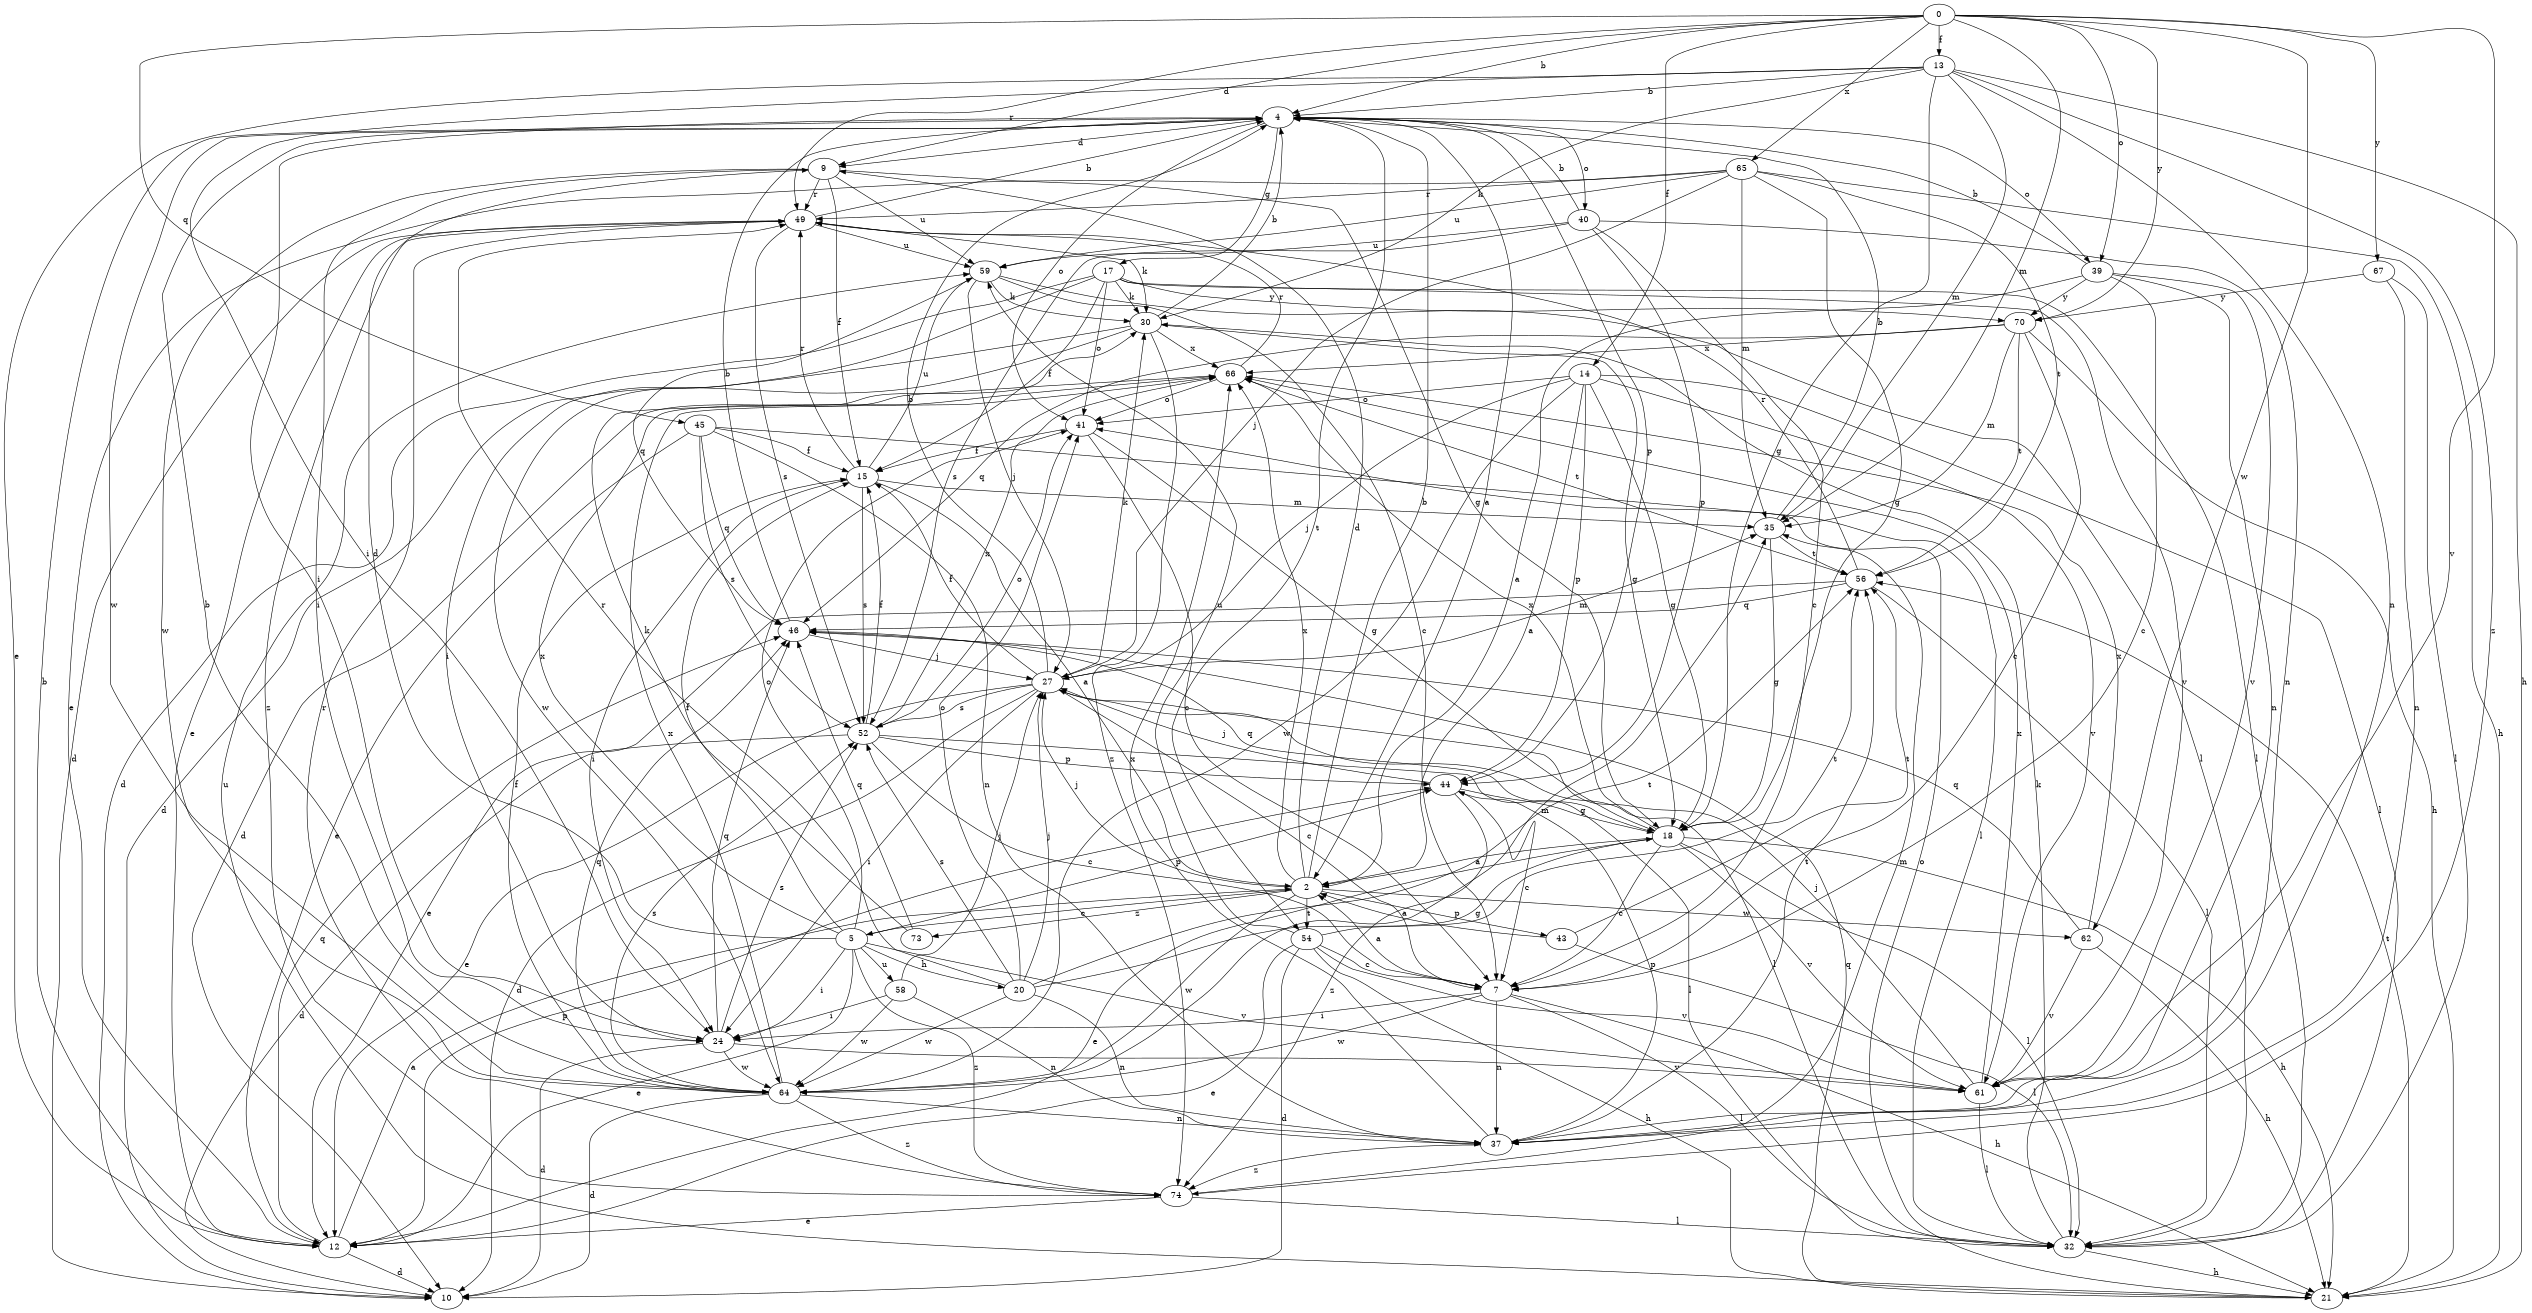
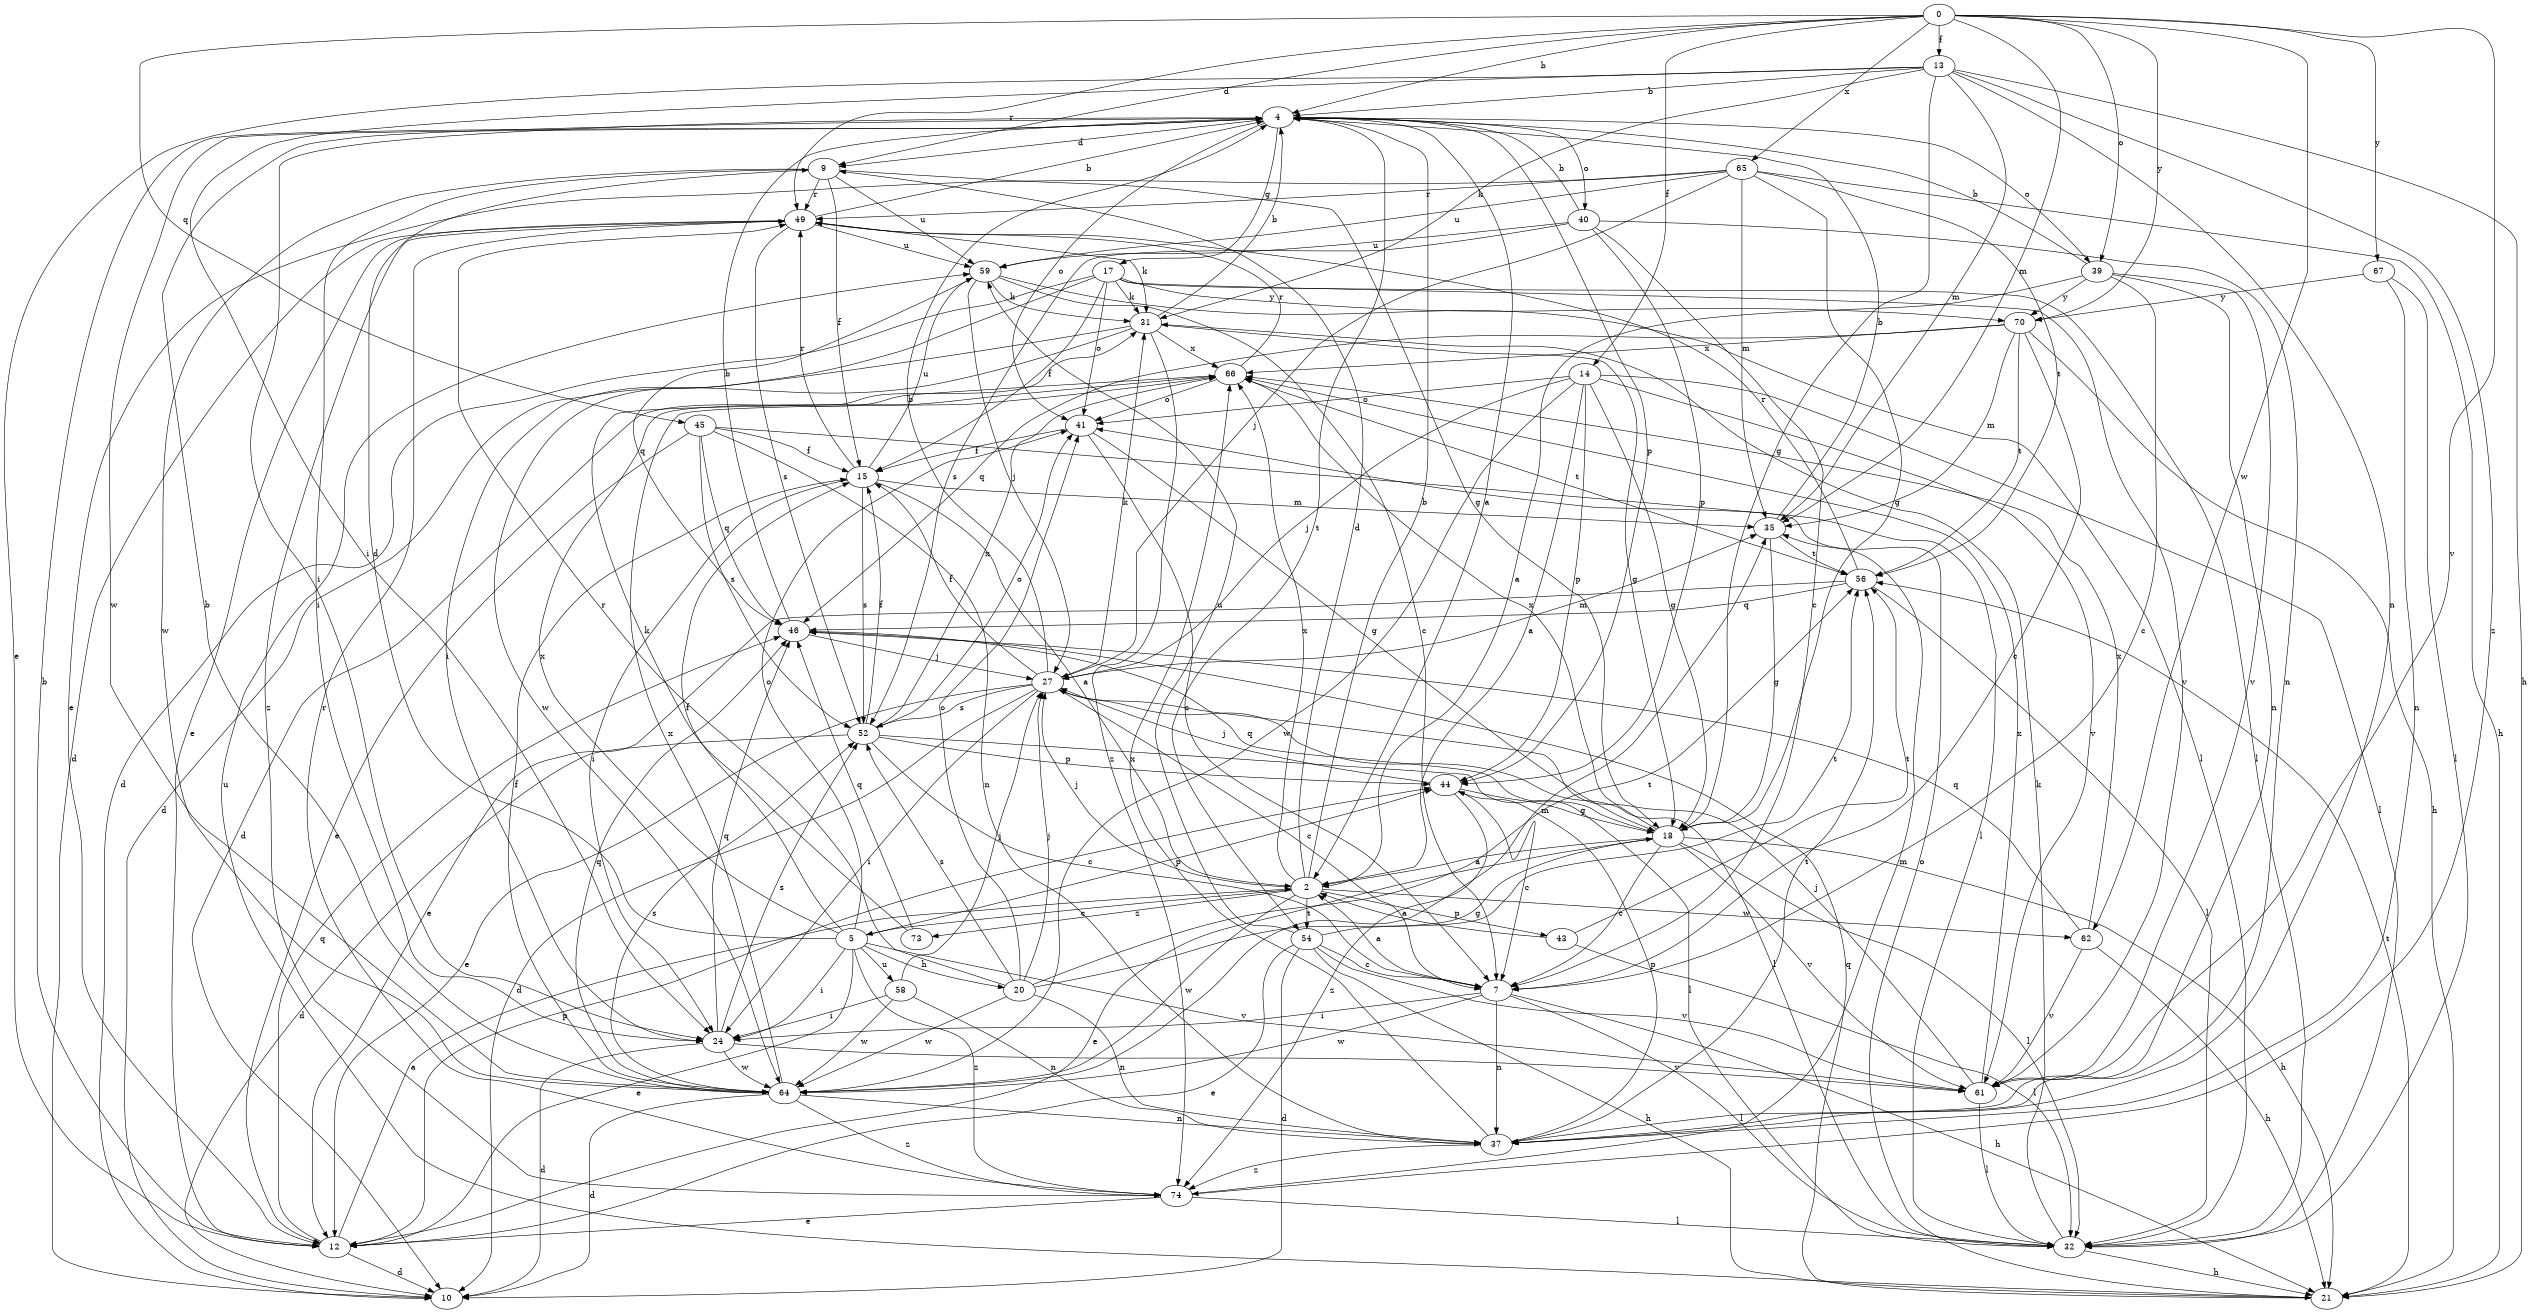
node "30": label "30" -> "31"
